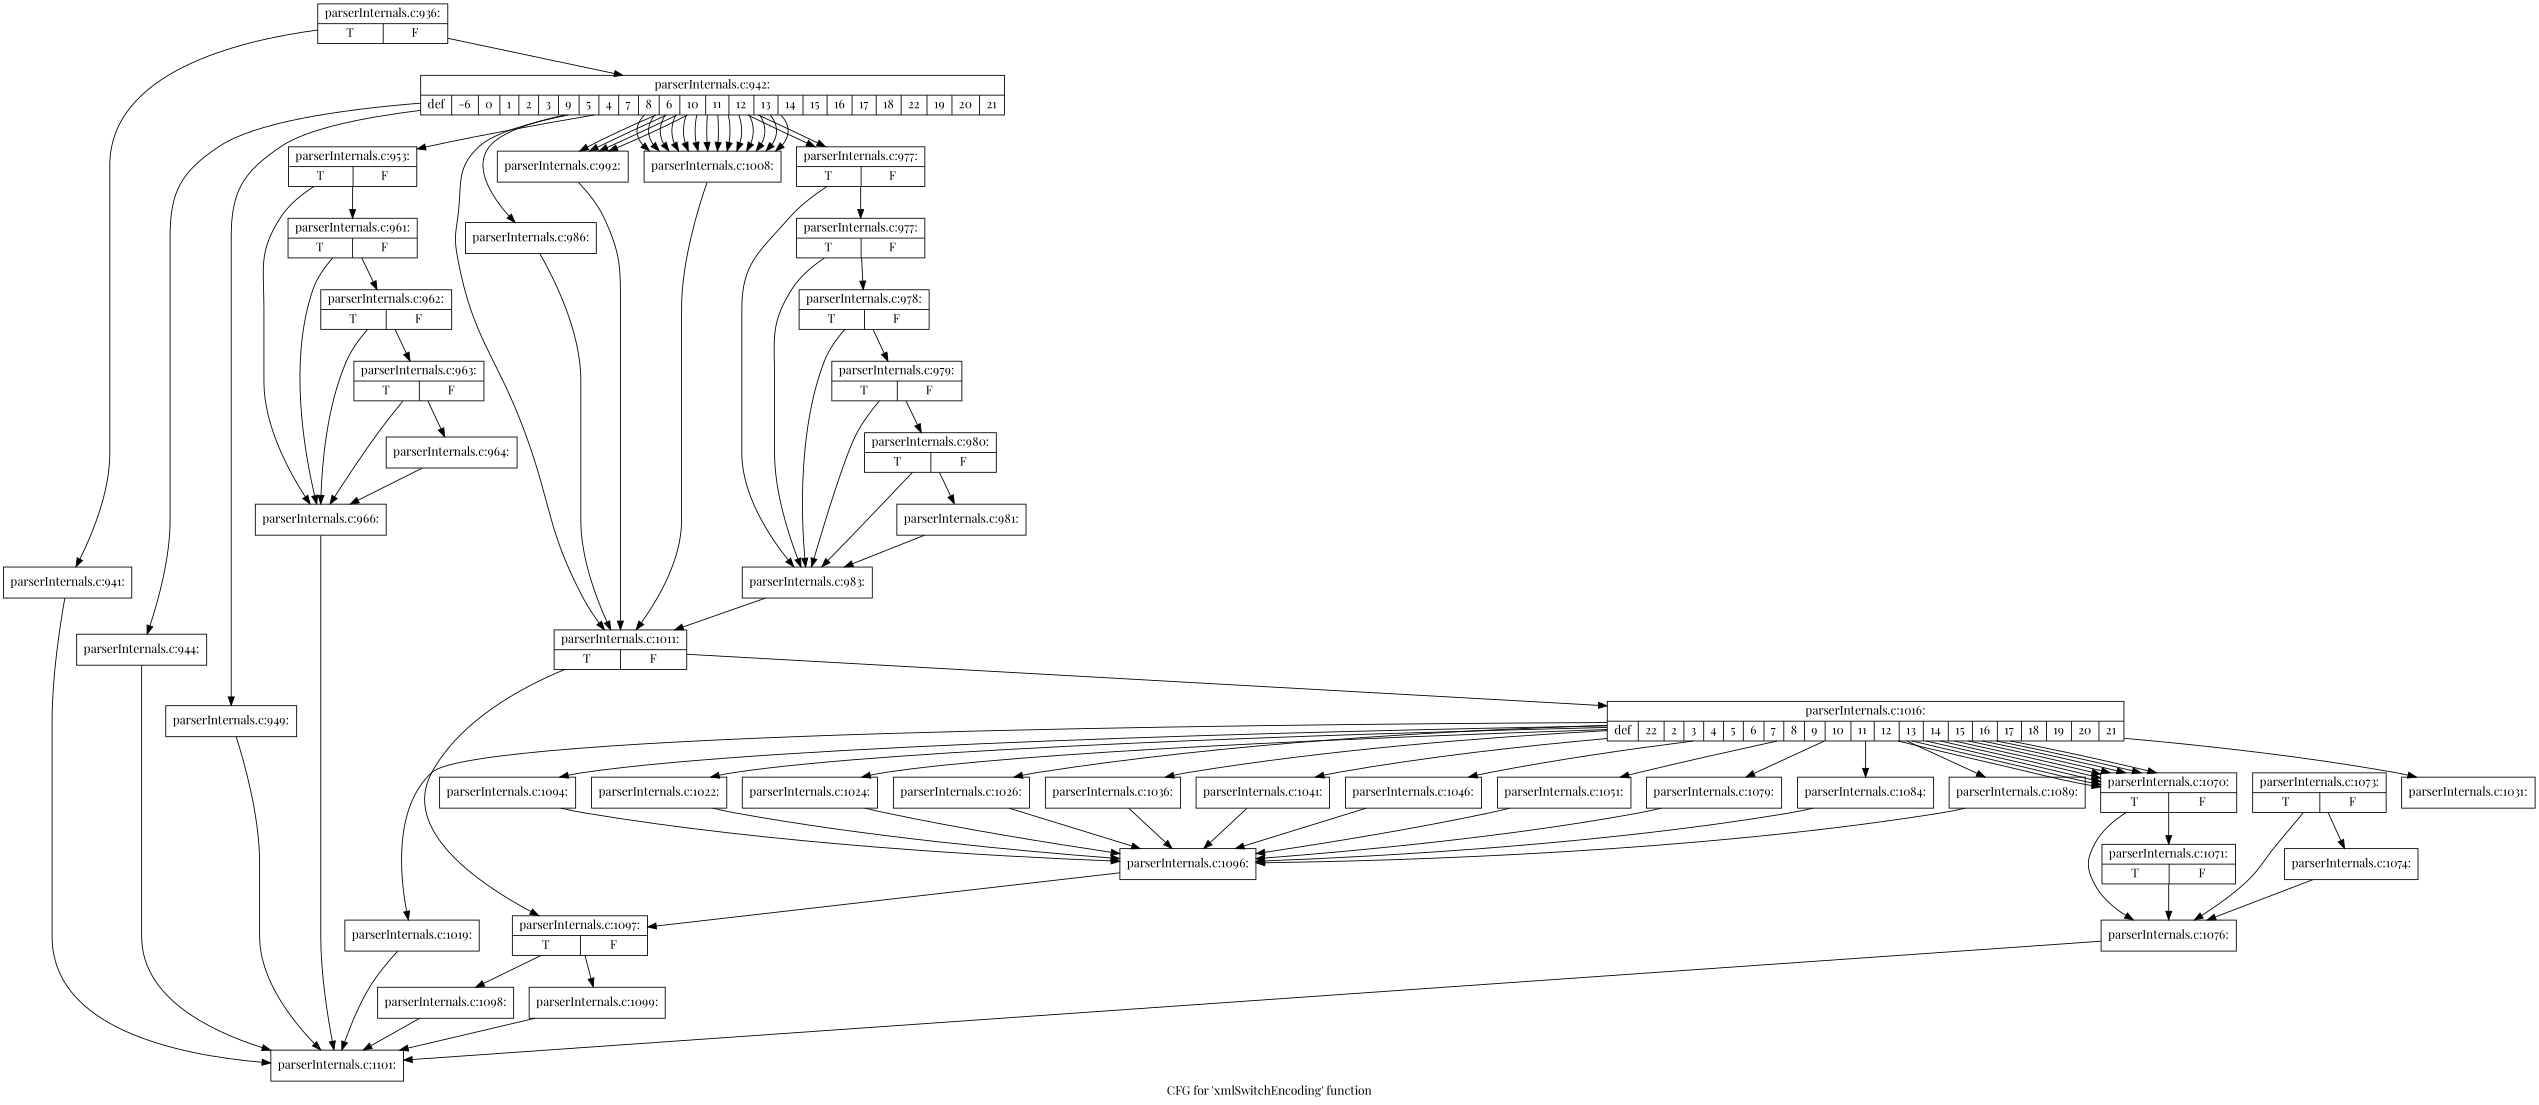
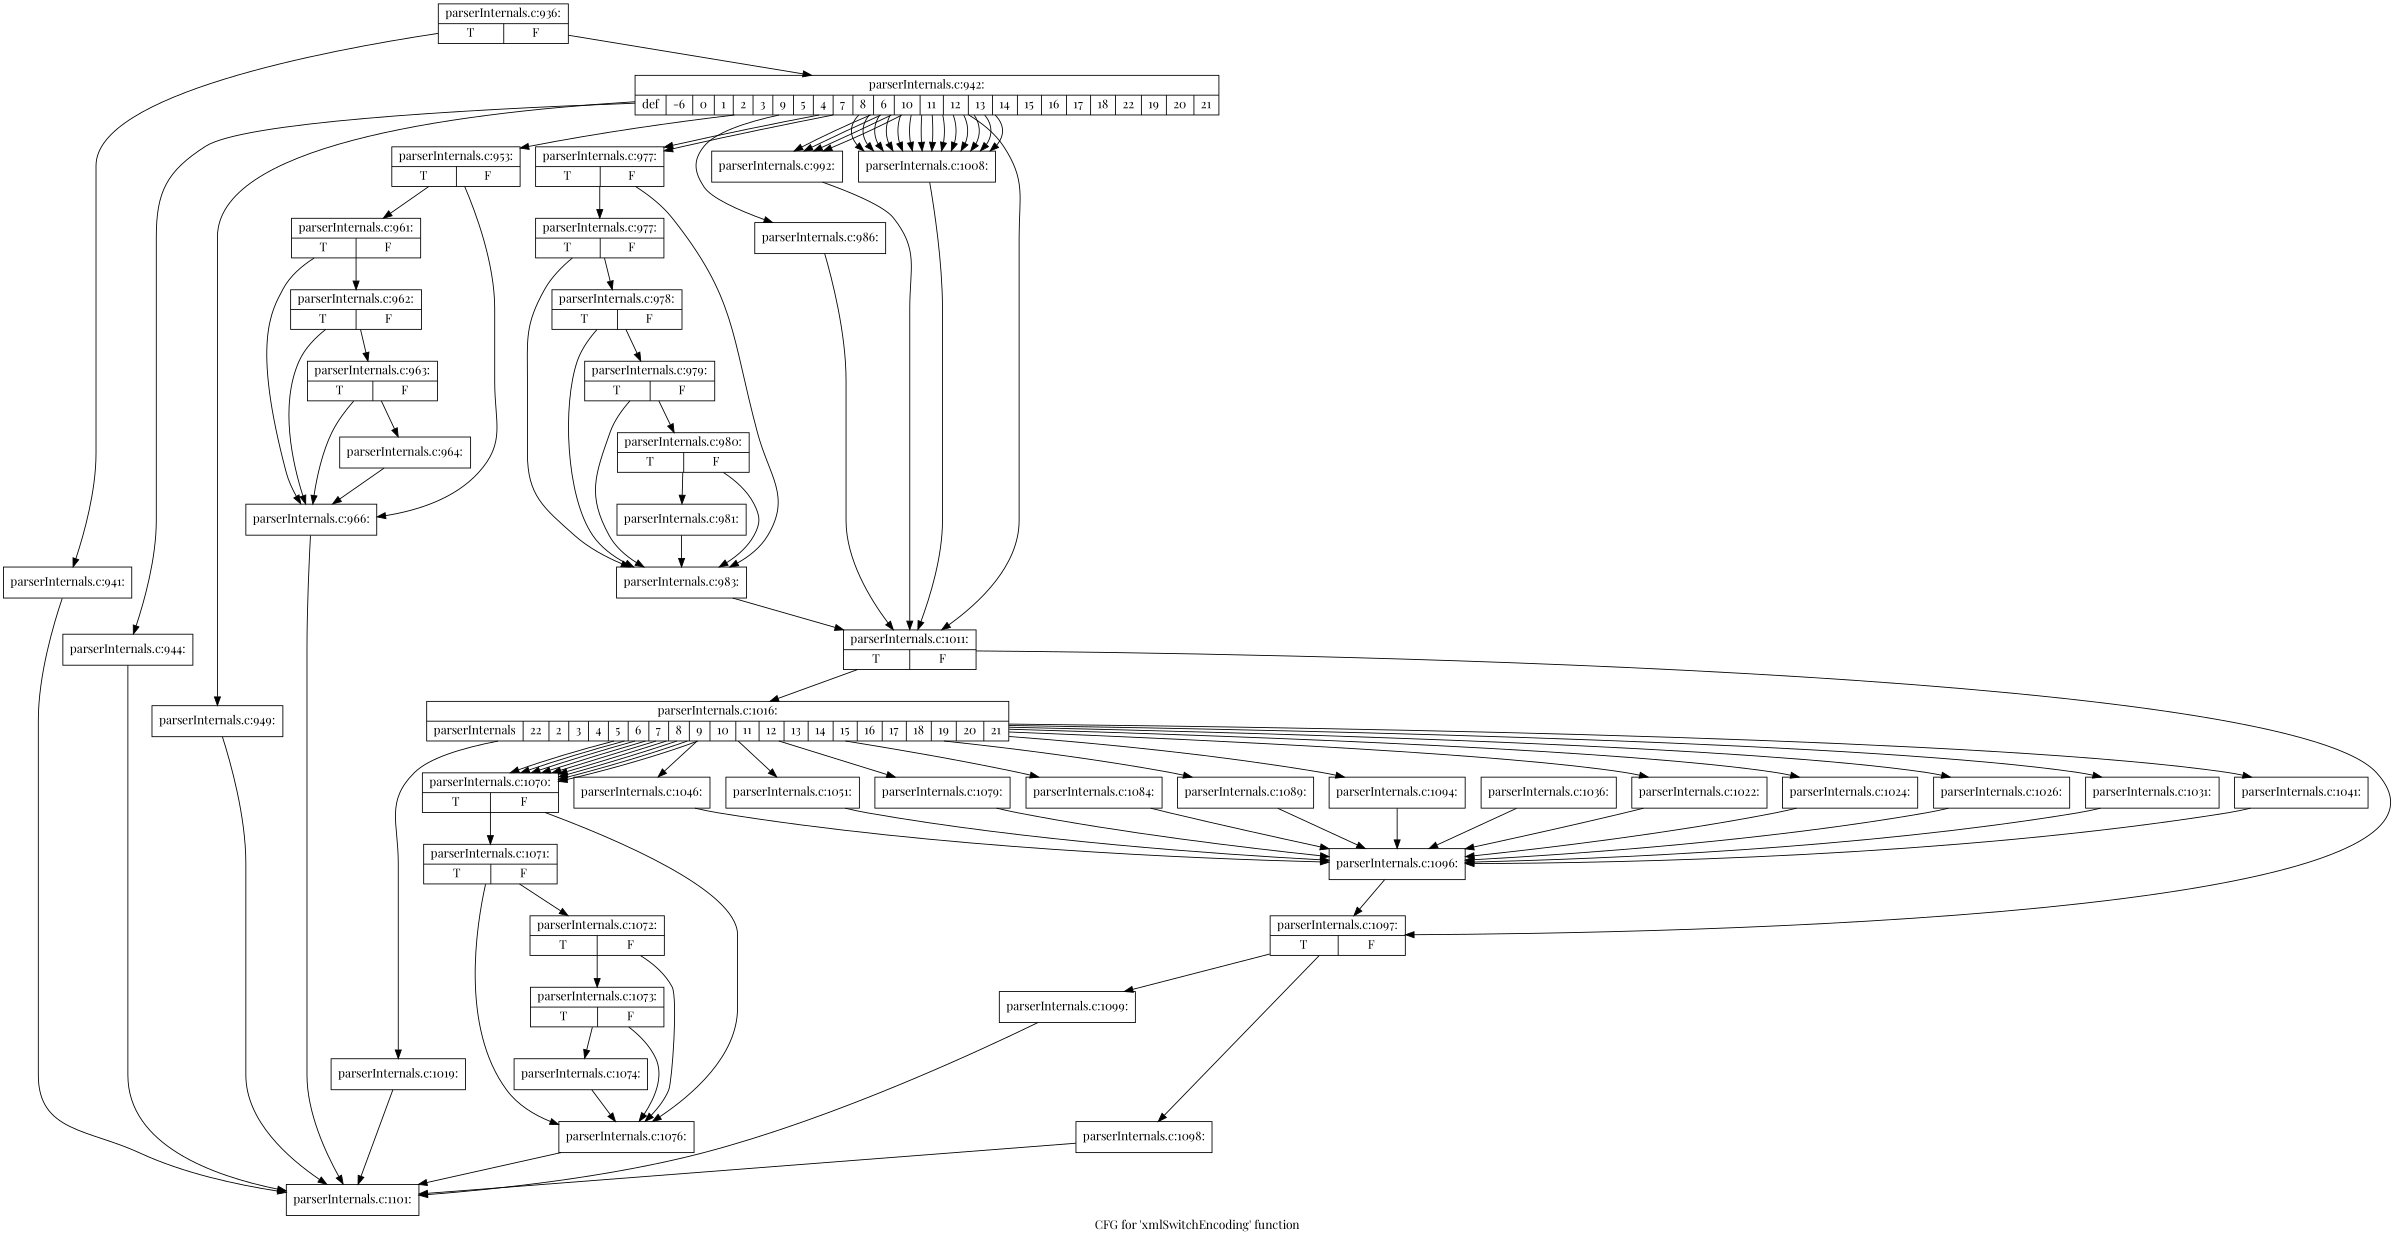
node "parserInternals.c:1016:": text "def" -> "parserInternals"
edge "parserInternals.c:1016:" -> "parserInternals.c:1036:": removed
edge "parserInternals.c:1031:" -> "parserInternals.c:1096:": added
node "parserInternals.c:1072:": added
